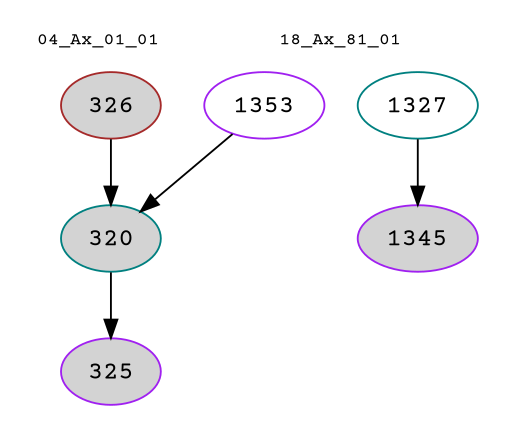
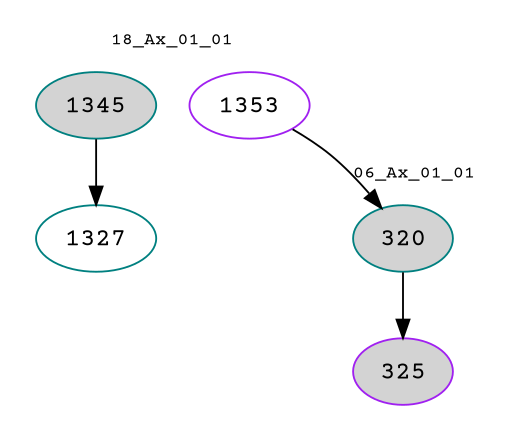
cluster "04_Ax_01_01": label "04_Ax_01_01" -> "06_Ax_01_01"
cluster "18_Ax_81_01": label "18_Ax_81_01" -> "18_Ax_01_01"
node "326": removed
edge "1327" -> "1345": reversed
node "1345": color purple -> teal
